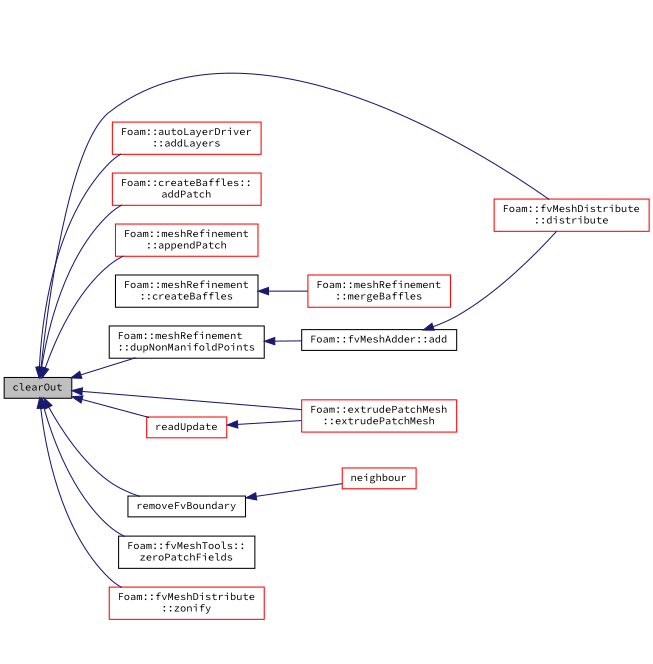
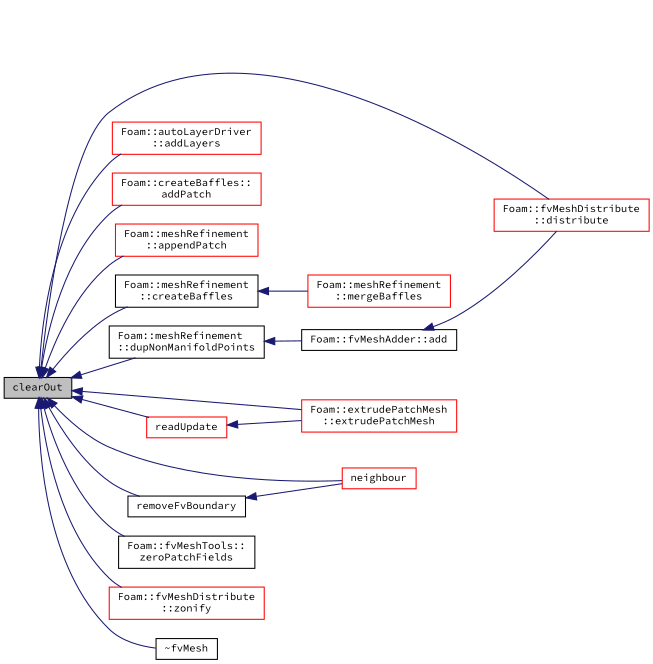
edge "Foam::meshRefinement ::createBaffles" -> "clearOut": added
edge "neighbour" -> "clearOut": added
node "~fvMesh": added
